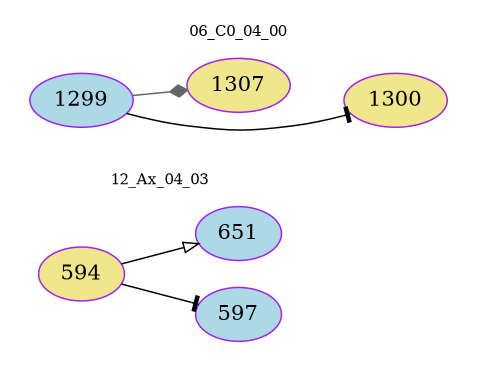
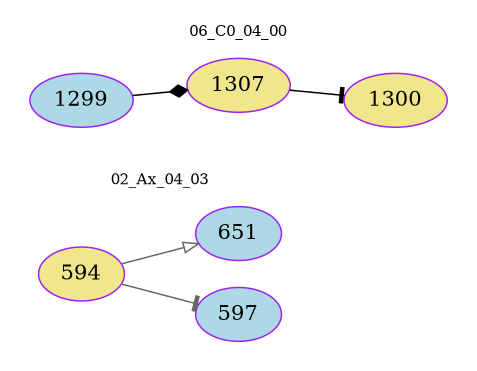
edge "1299" -> "1307": color gray40 -> black
edge "1299" -> "1300": now "1307" -> "1300"
cluster "12_Ax_04_03": label "12_Ax_04_03" -> "02_Ax_04_03"
edge "594" -> "651": color black -> gray40
edge "594" -> "597": color black -> gray40
